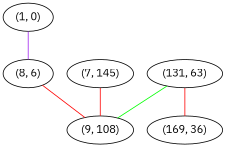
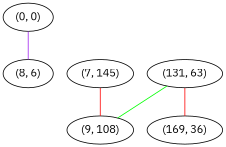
node "(1, 0)": label "(1, 0)" -> "(0, 0)"
edge "(8, 6)" -- "(9, 108)": removed
